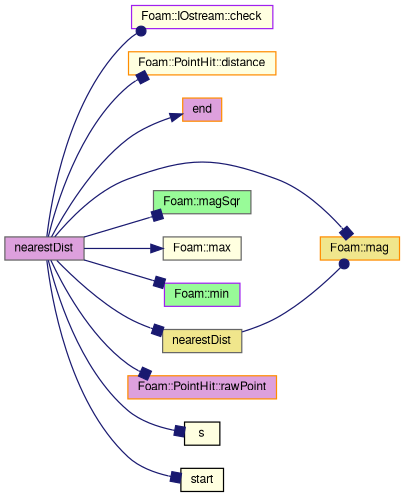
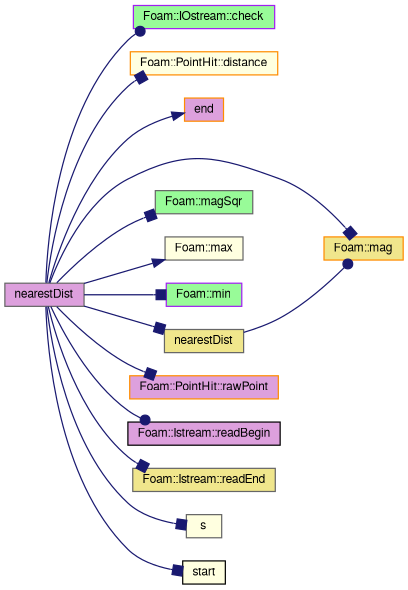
node "Foam::IOstream::check": fillcolor lightyellow -> palegreen
node "s": color black -> gray40
node "Foam::Istream::readBegin": added
node "Foam::Istream::readEnd": added
